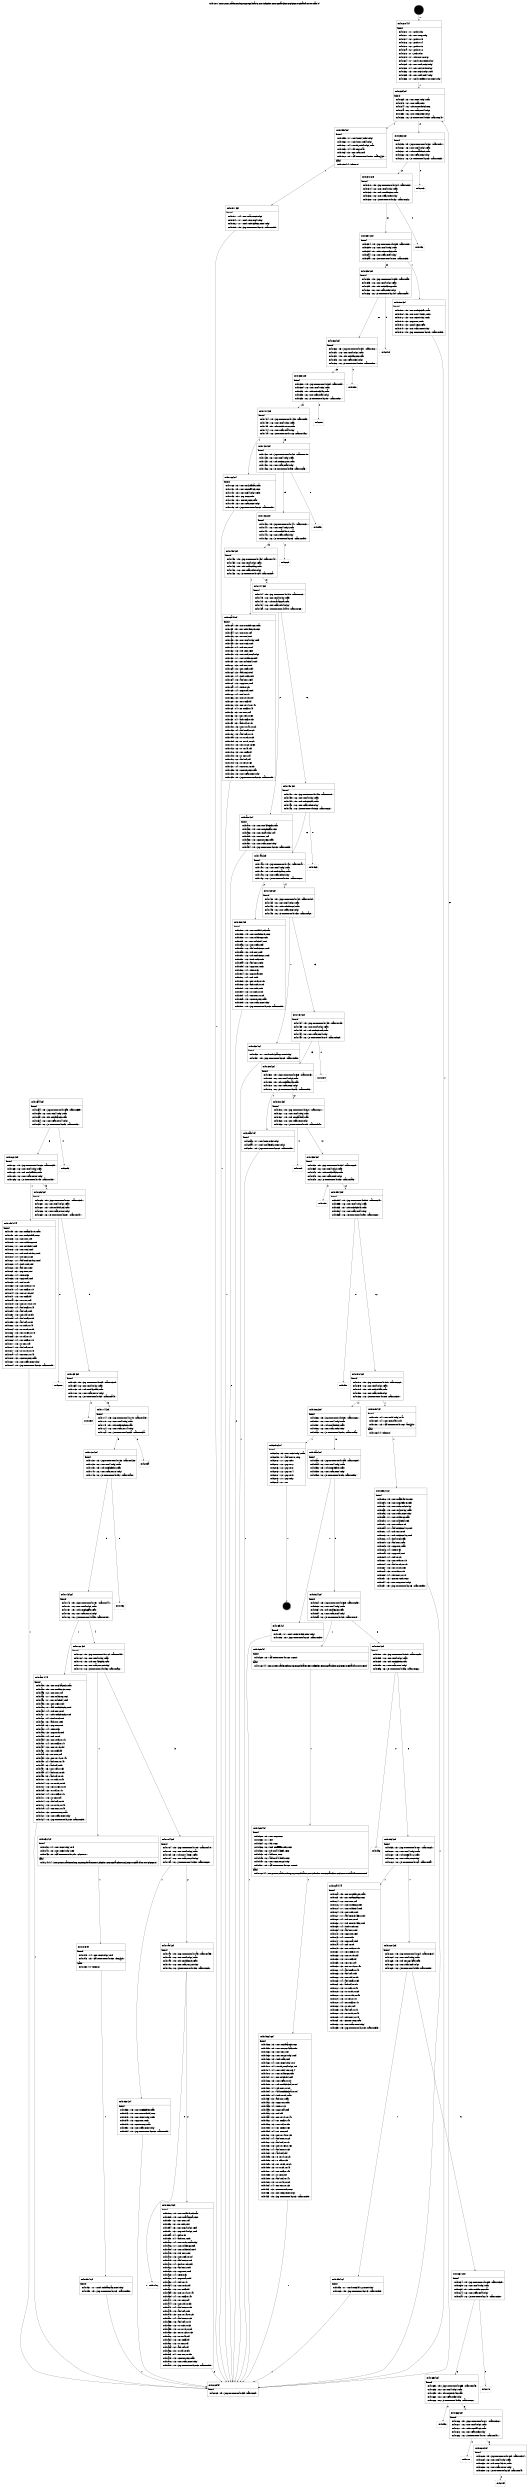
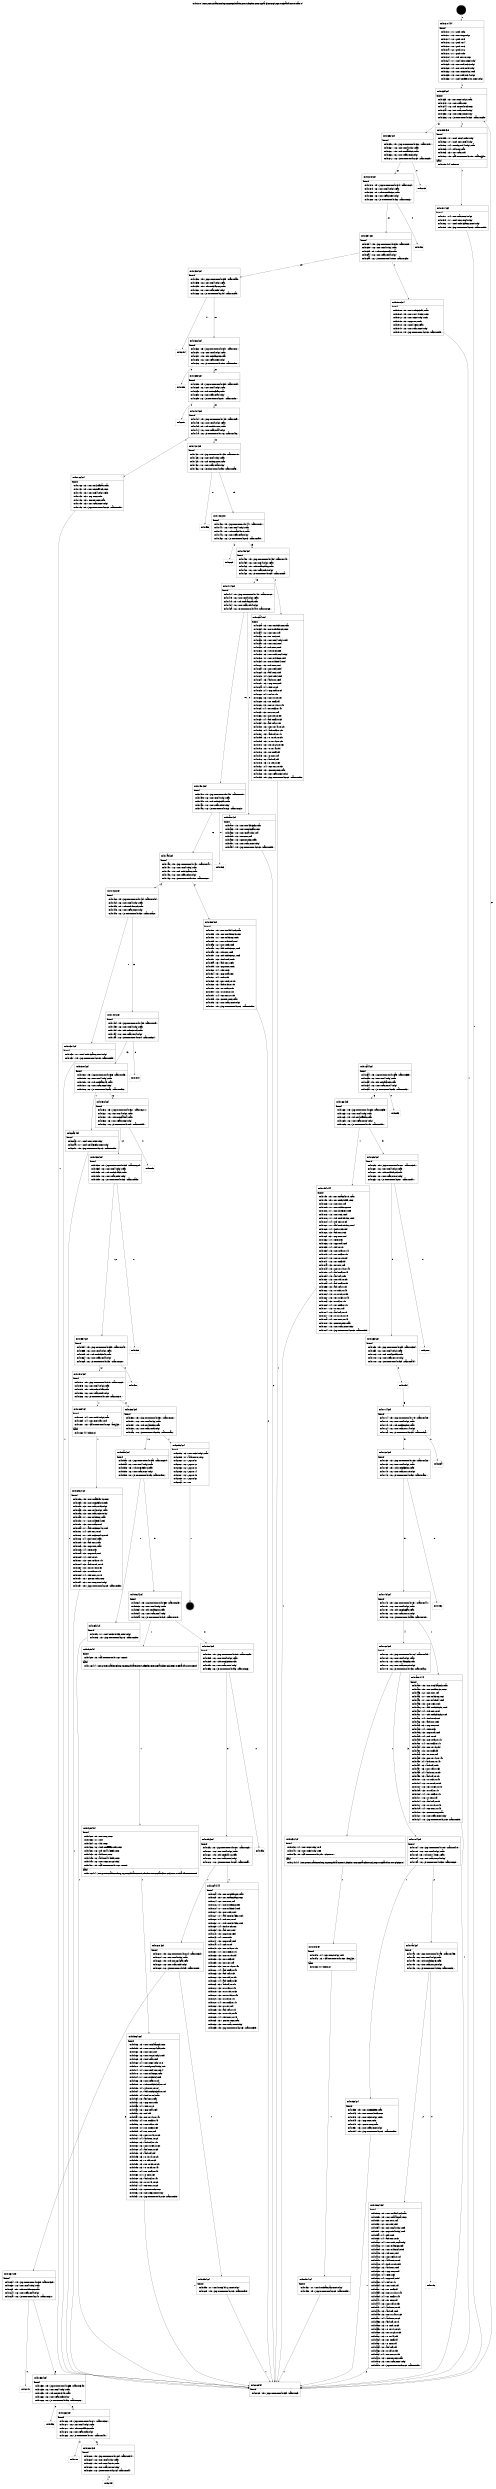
edge "0x4016f8 [28]" -> "0x401714 [28]": now "0x401d5d" -> "0x401714 [28]"
